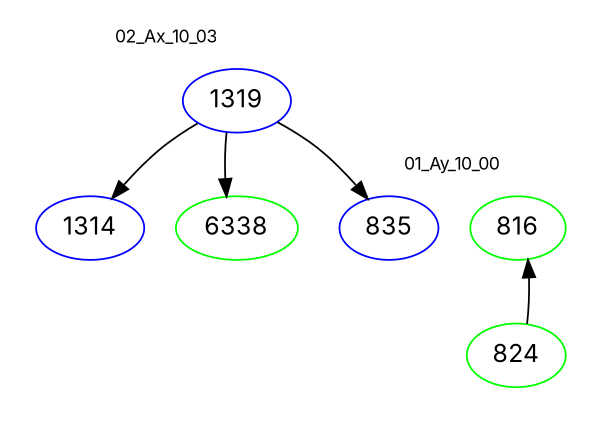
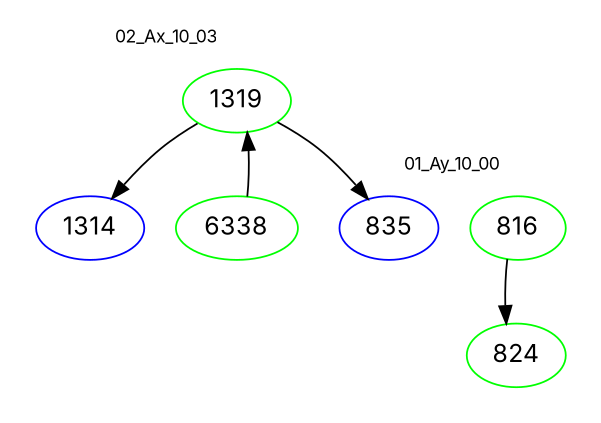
node "1319": color blue -> green
edge "1319" -> "6338": reversed
edge "824" -> "816": reversed
